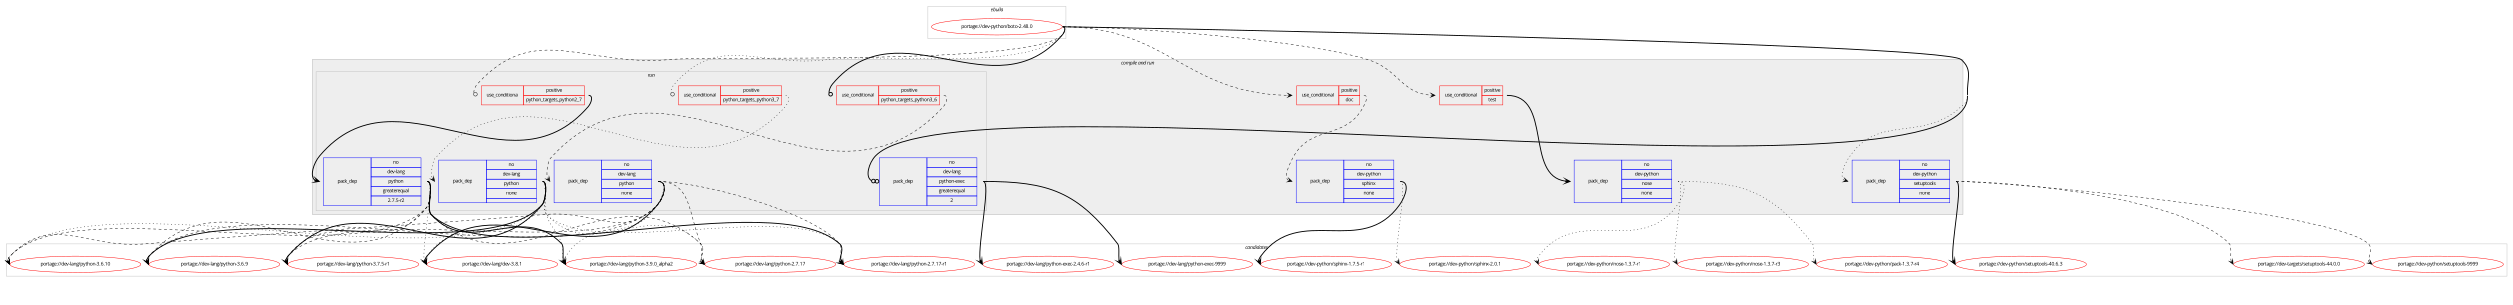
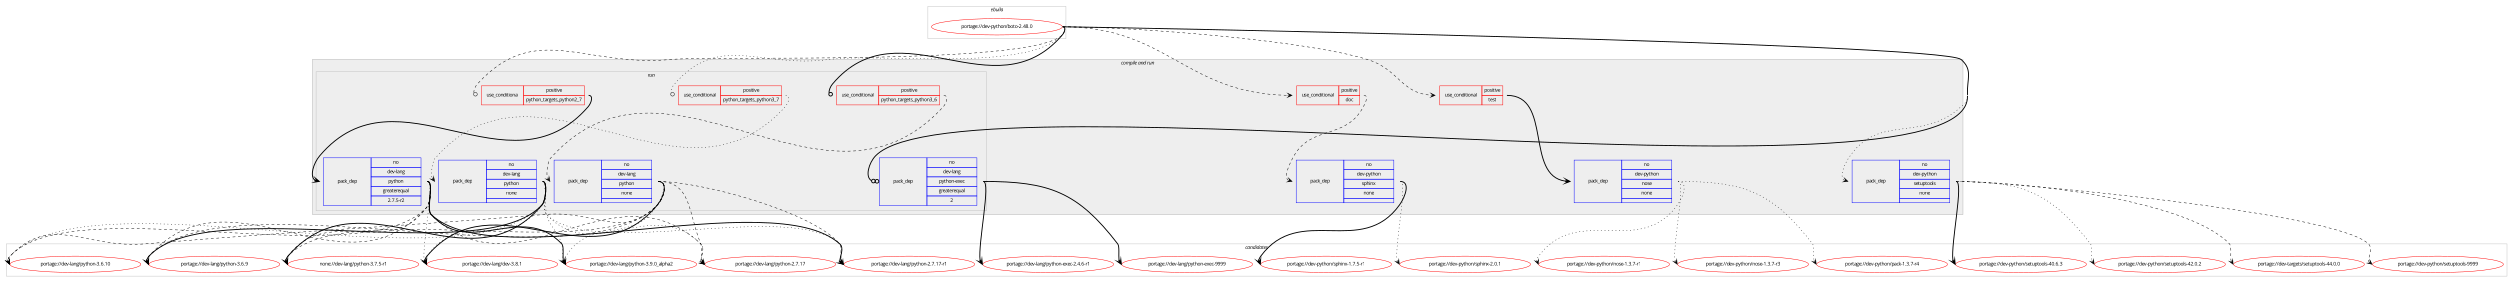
node "portage://dev-lang/python-3.7.5-r1": label "portage://dev-lang/python-3.7.5-r1" -> "none://dev-lang/python-3.7.5-r1"
node "portage://dev-python/setuptools-42.0.2": added
